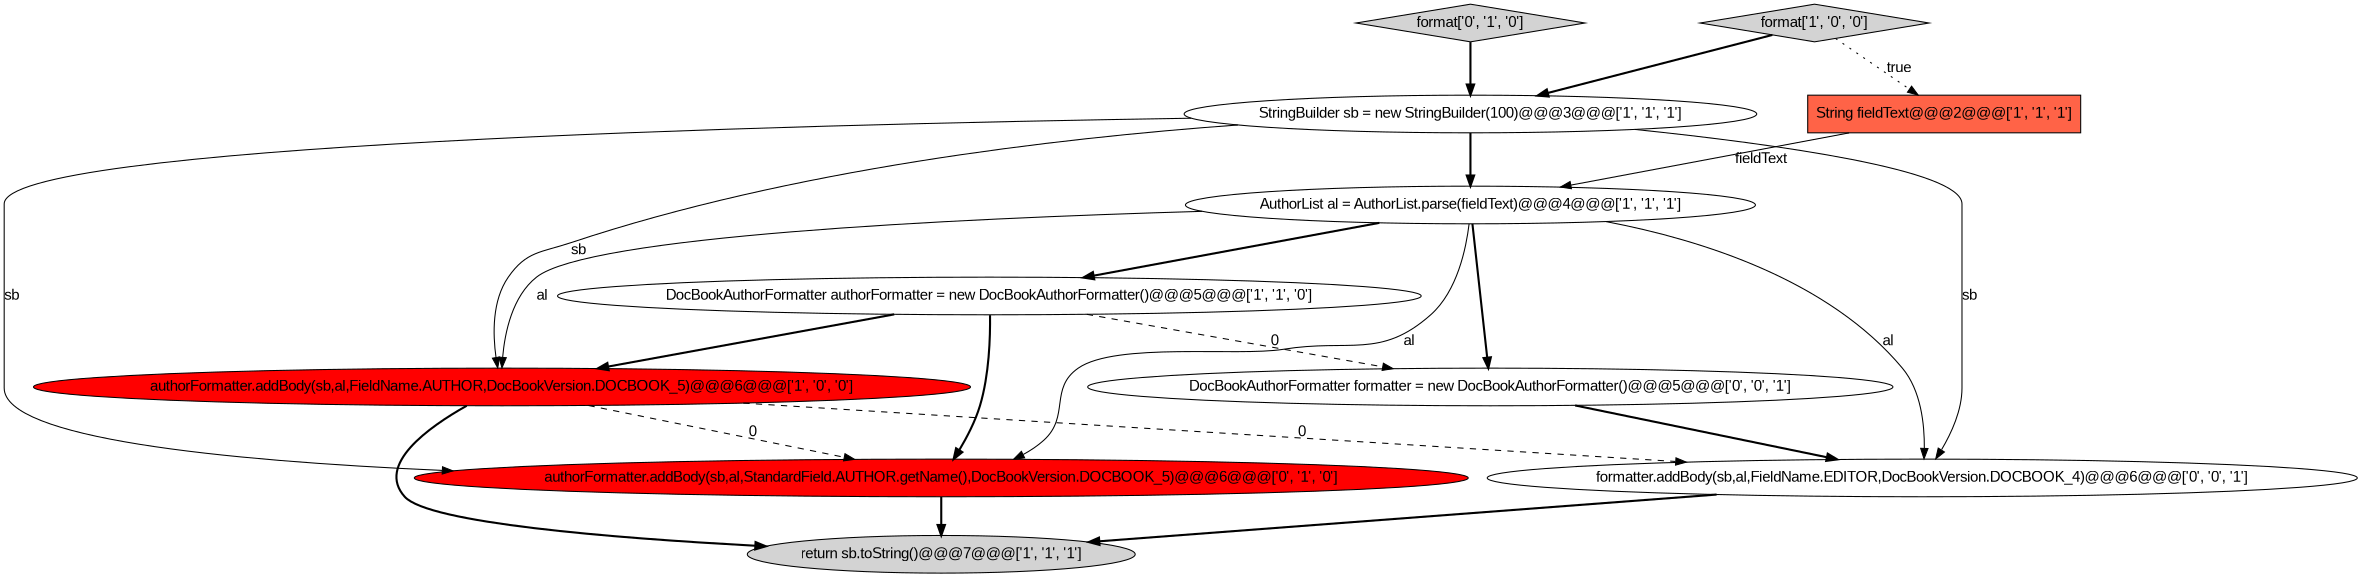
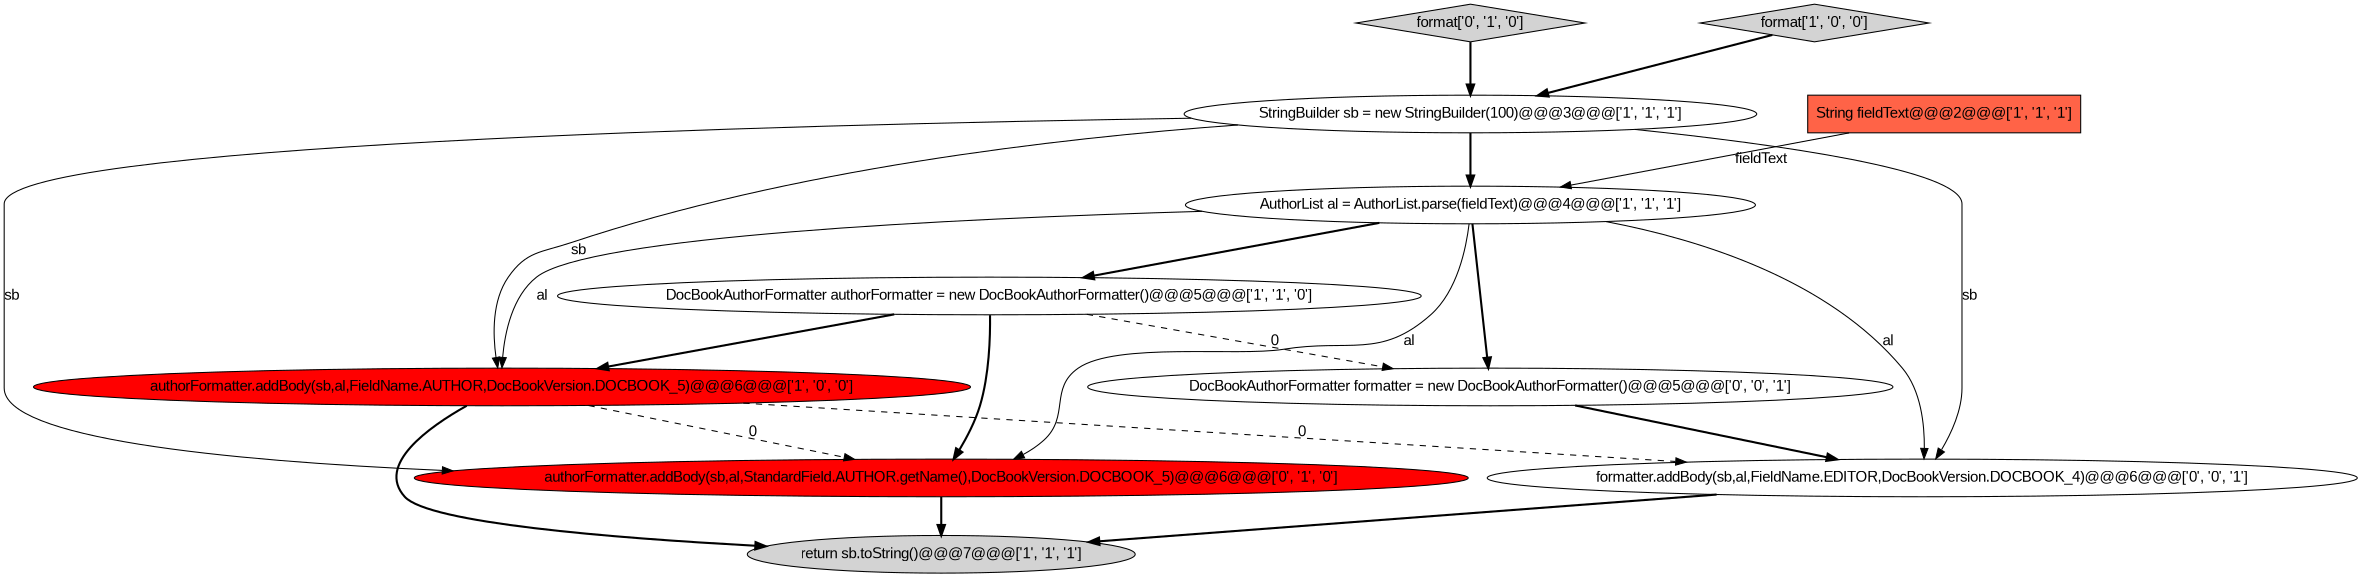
edge "format['1', '0', '0']" -> "String fieldText@@@2@@@['1', '1', '1']": removed, label "true"
